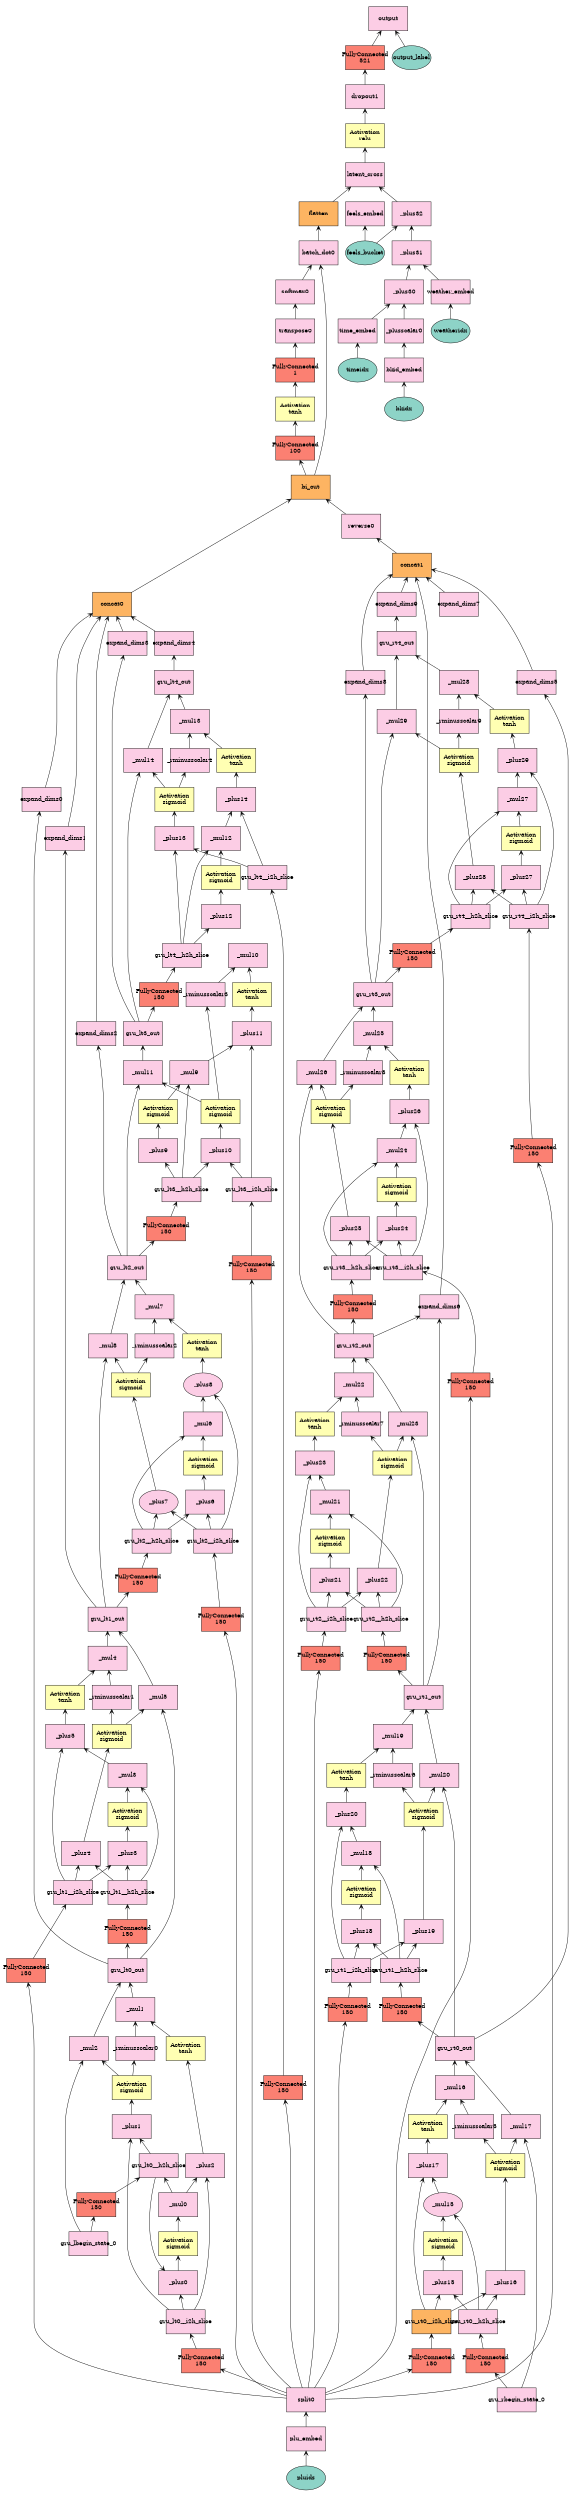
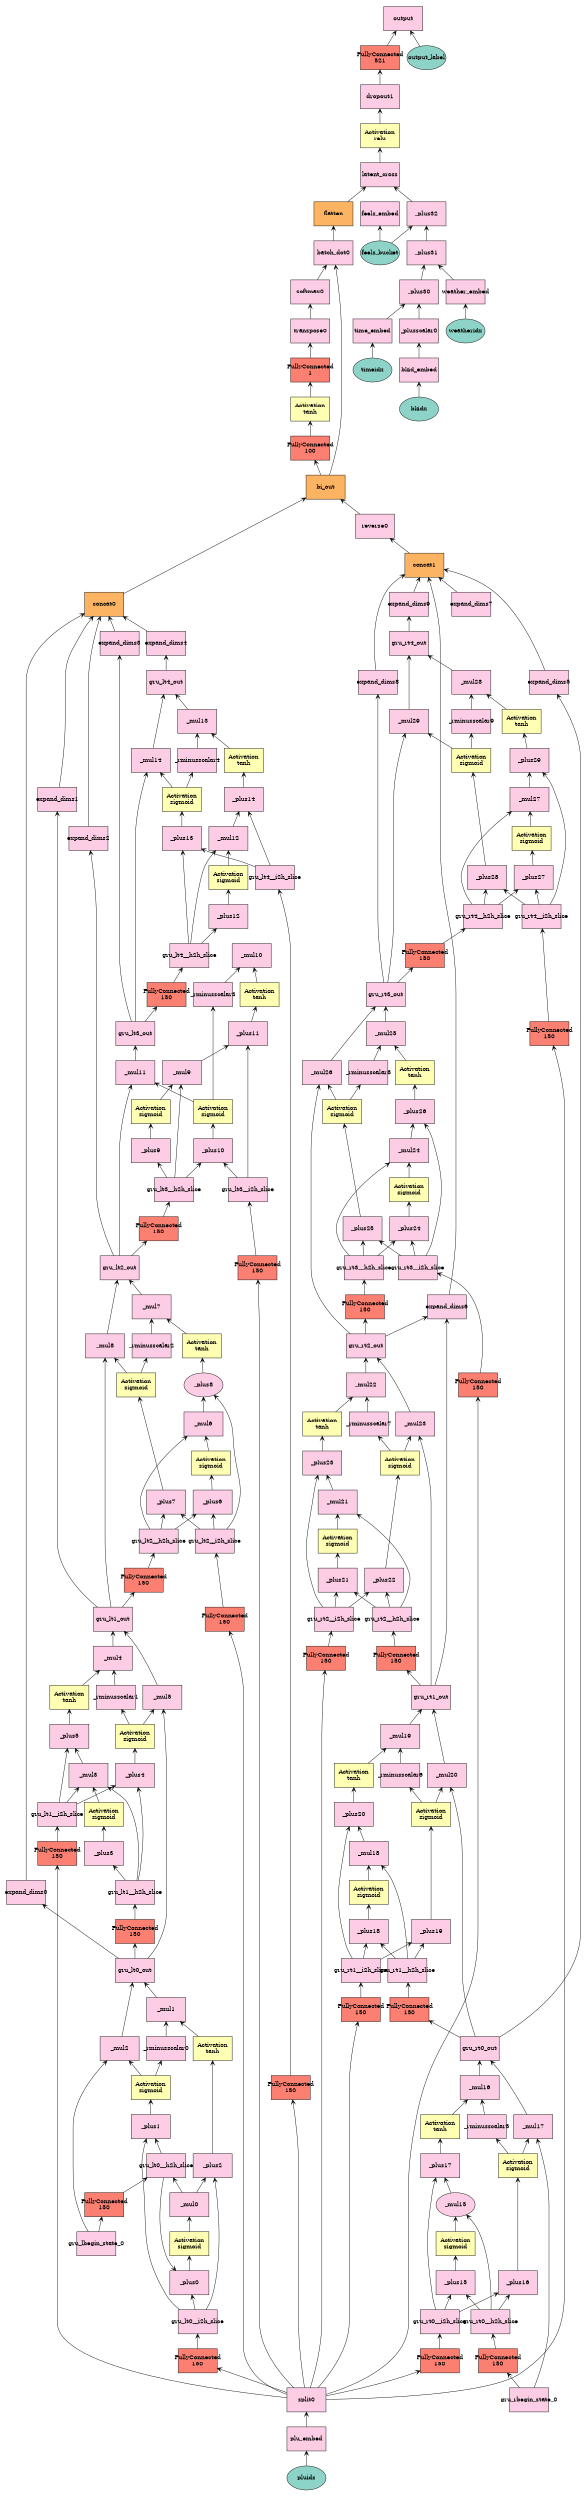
node "_plus7": shape ellipse -> box
edge "gru_lt1__i2h_slice" -> "_plus3": now "gru_lt1__i2h_slice" -> "_mul3"
node "gru_rt0__i2h_slice": fillcolor #fdb462 -> #fccde5
